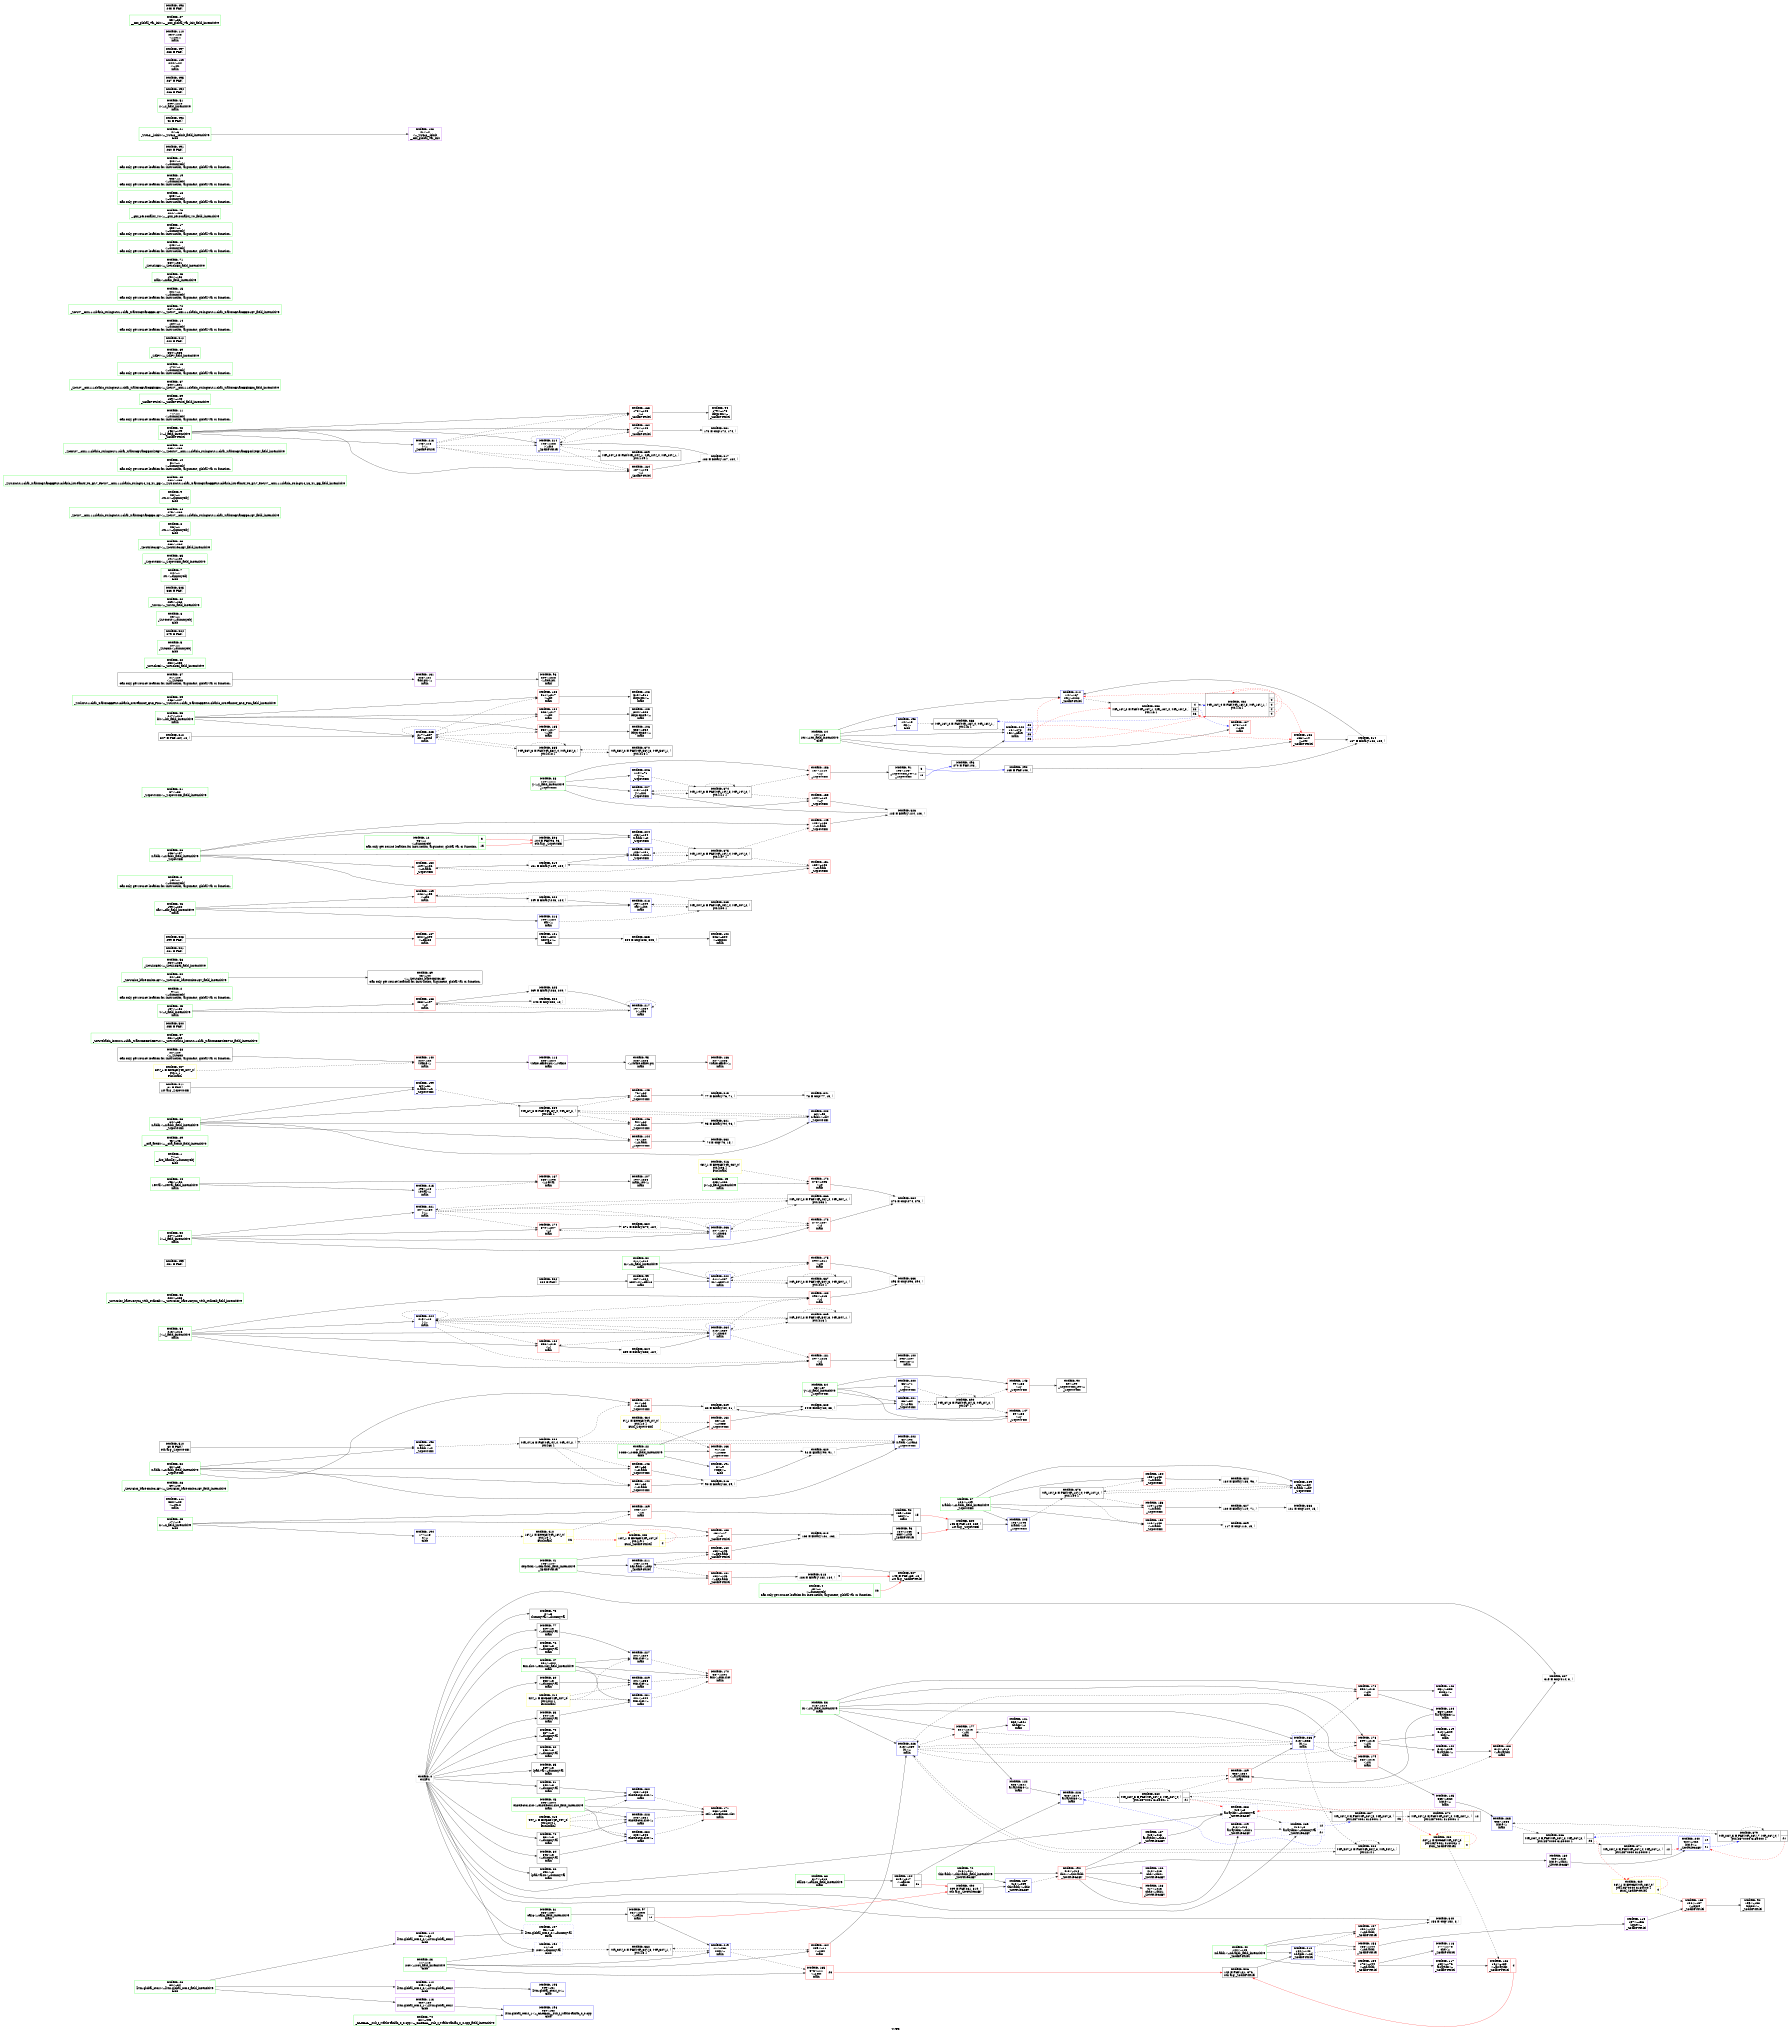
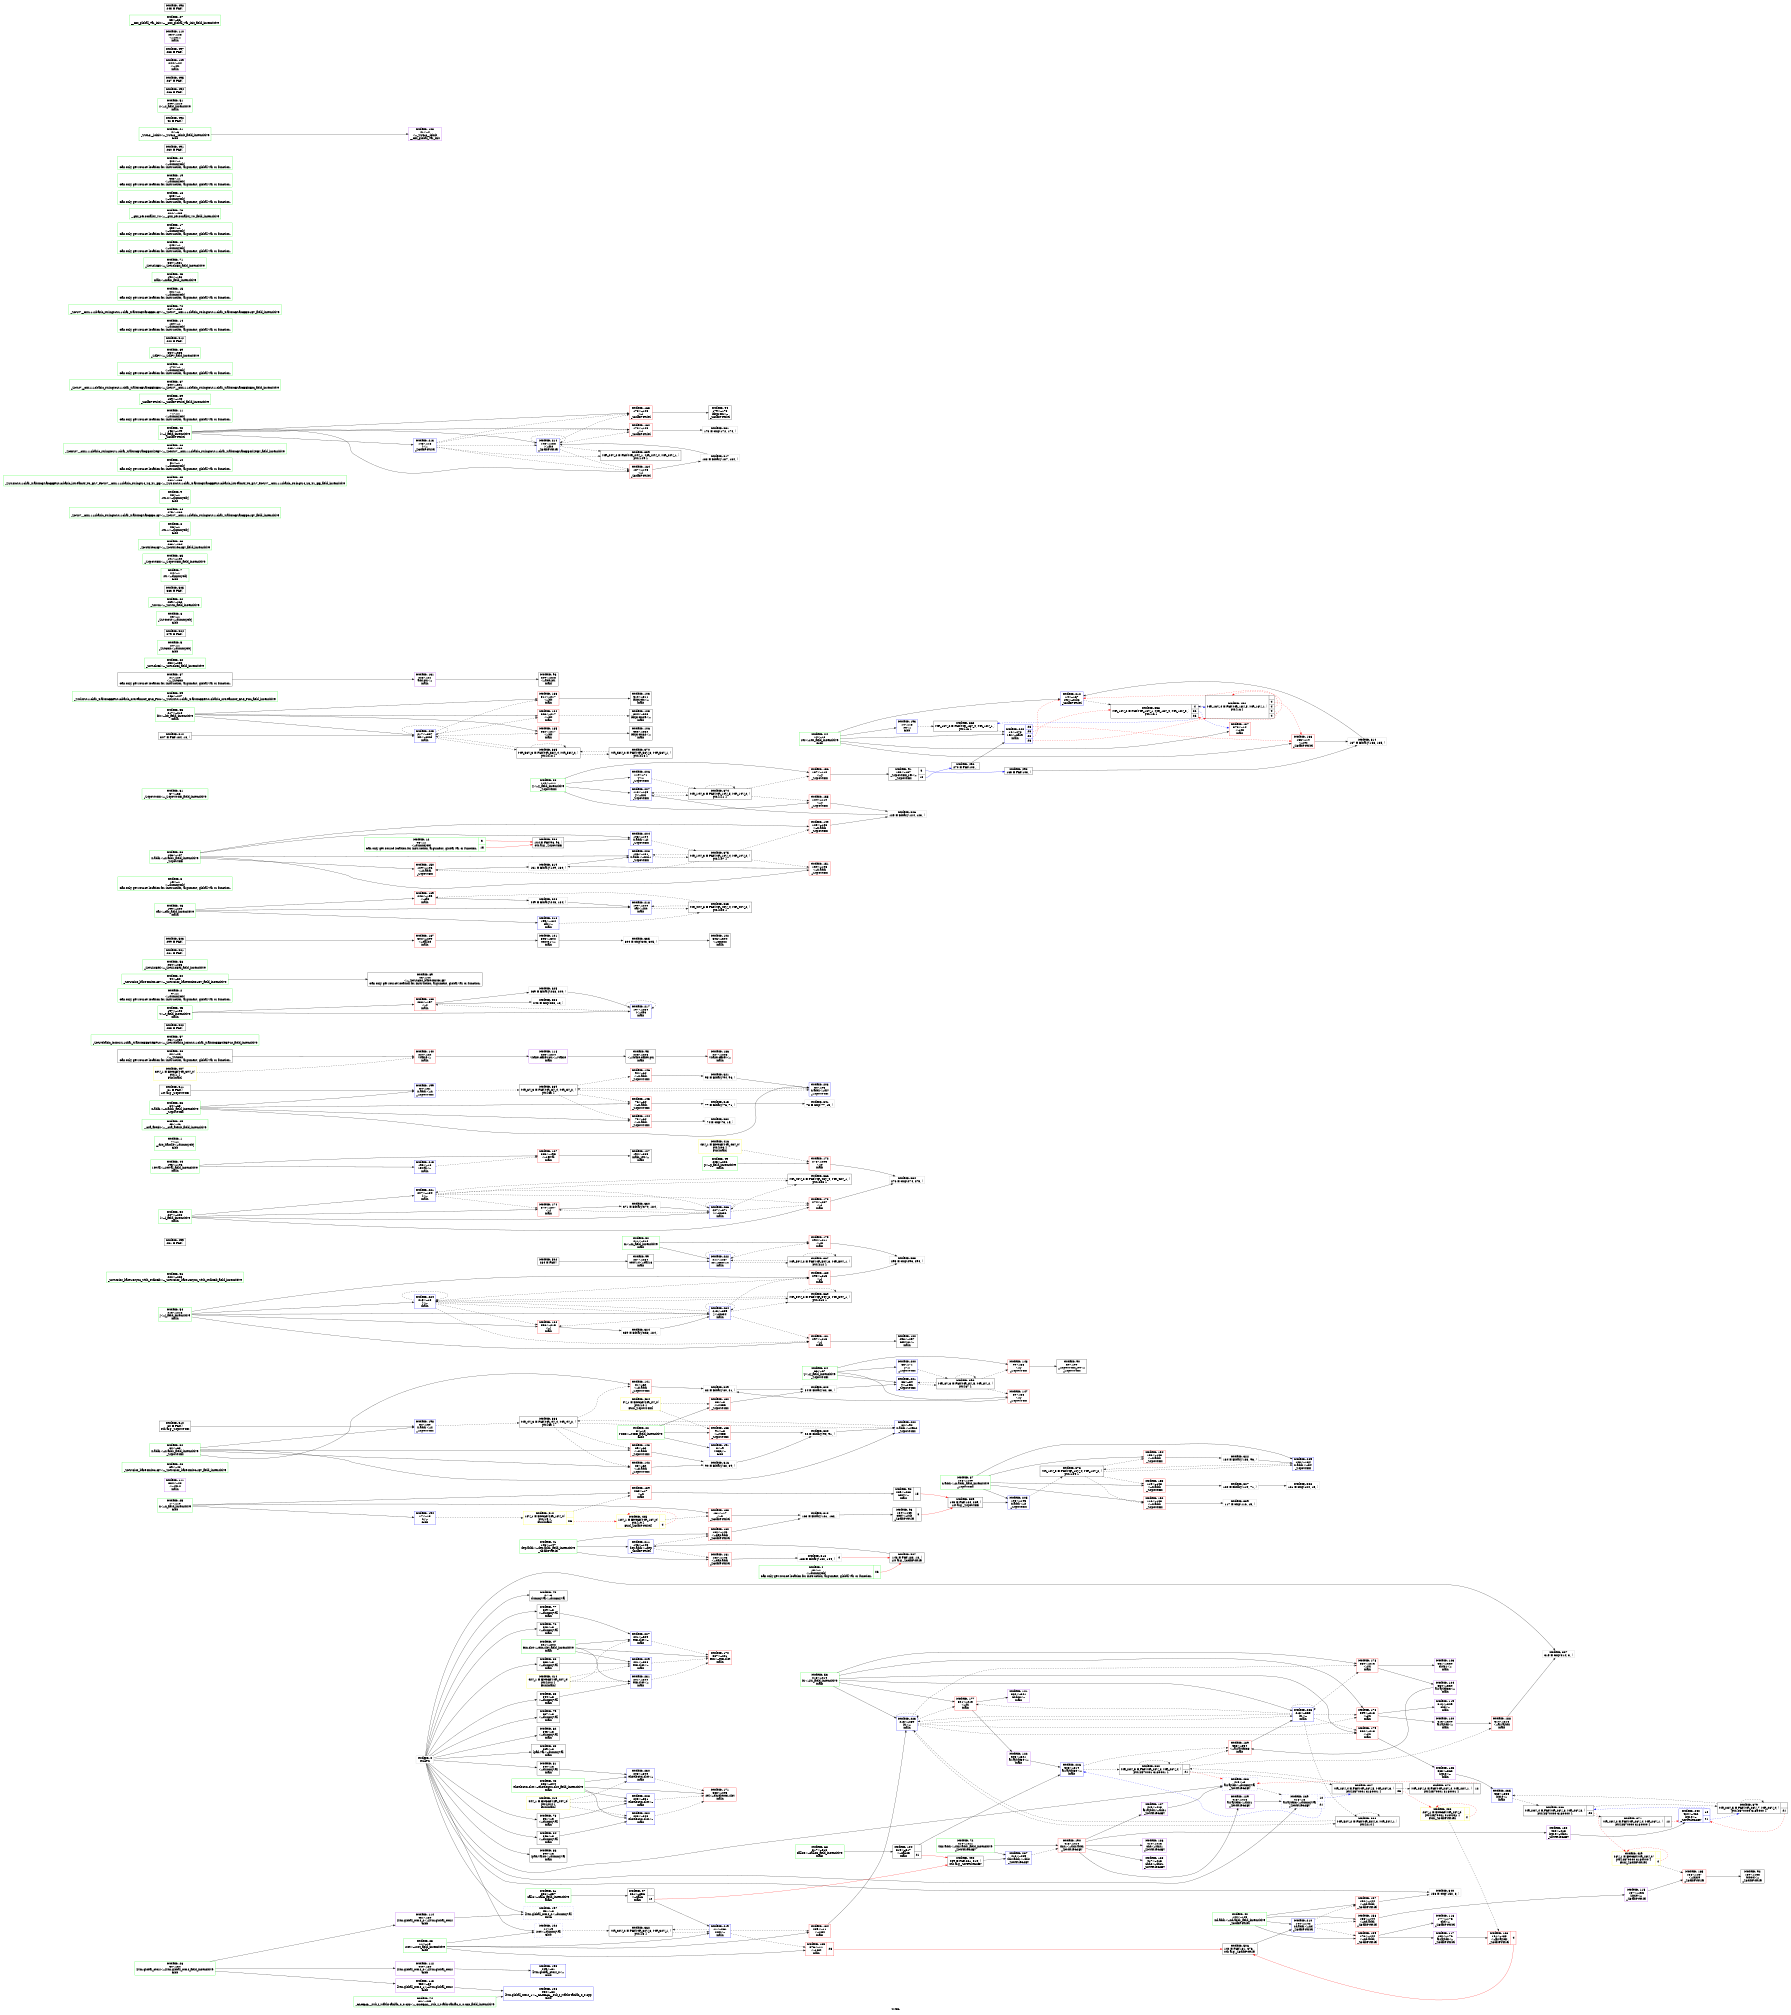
edge "NodeID: 184" -> "NodeID: 105": style solid -> dashed
edge "NodeID: 33" -> "NodeID: 146": removed
node "NodeID: 128": color red -> purple
